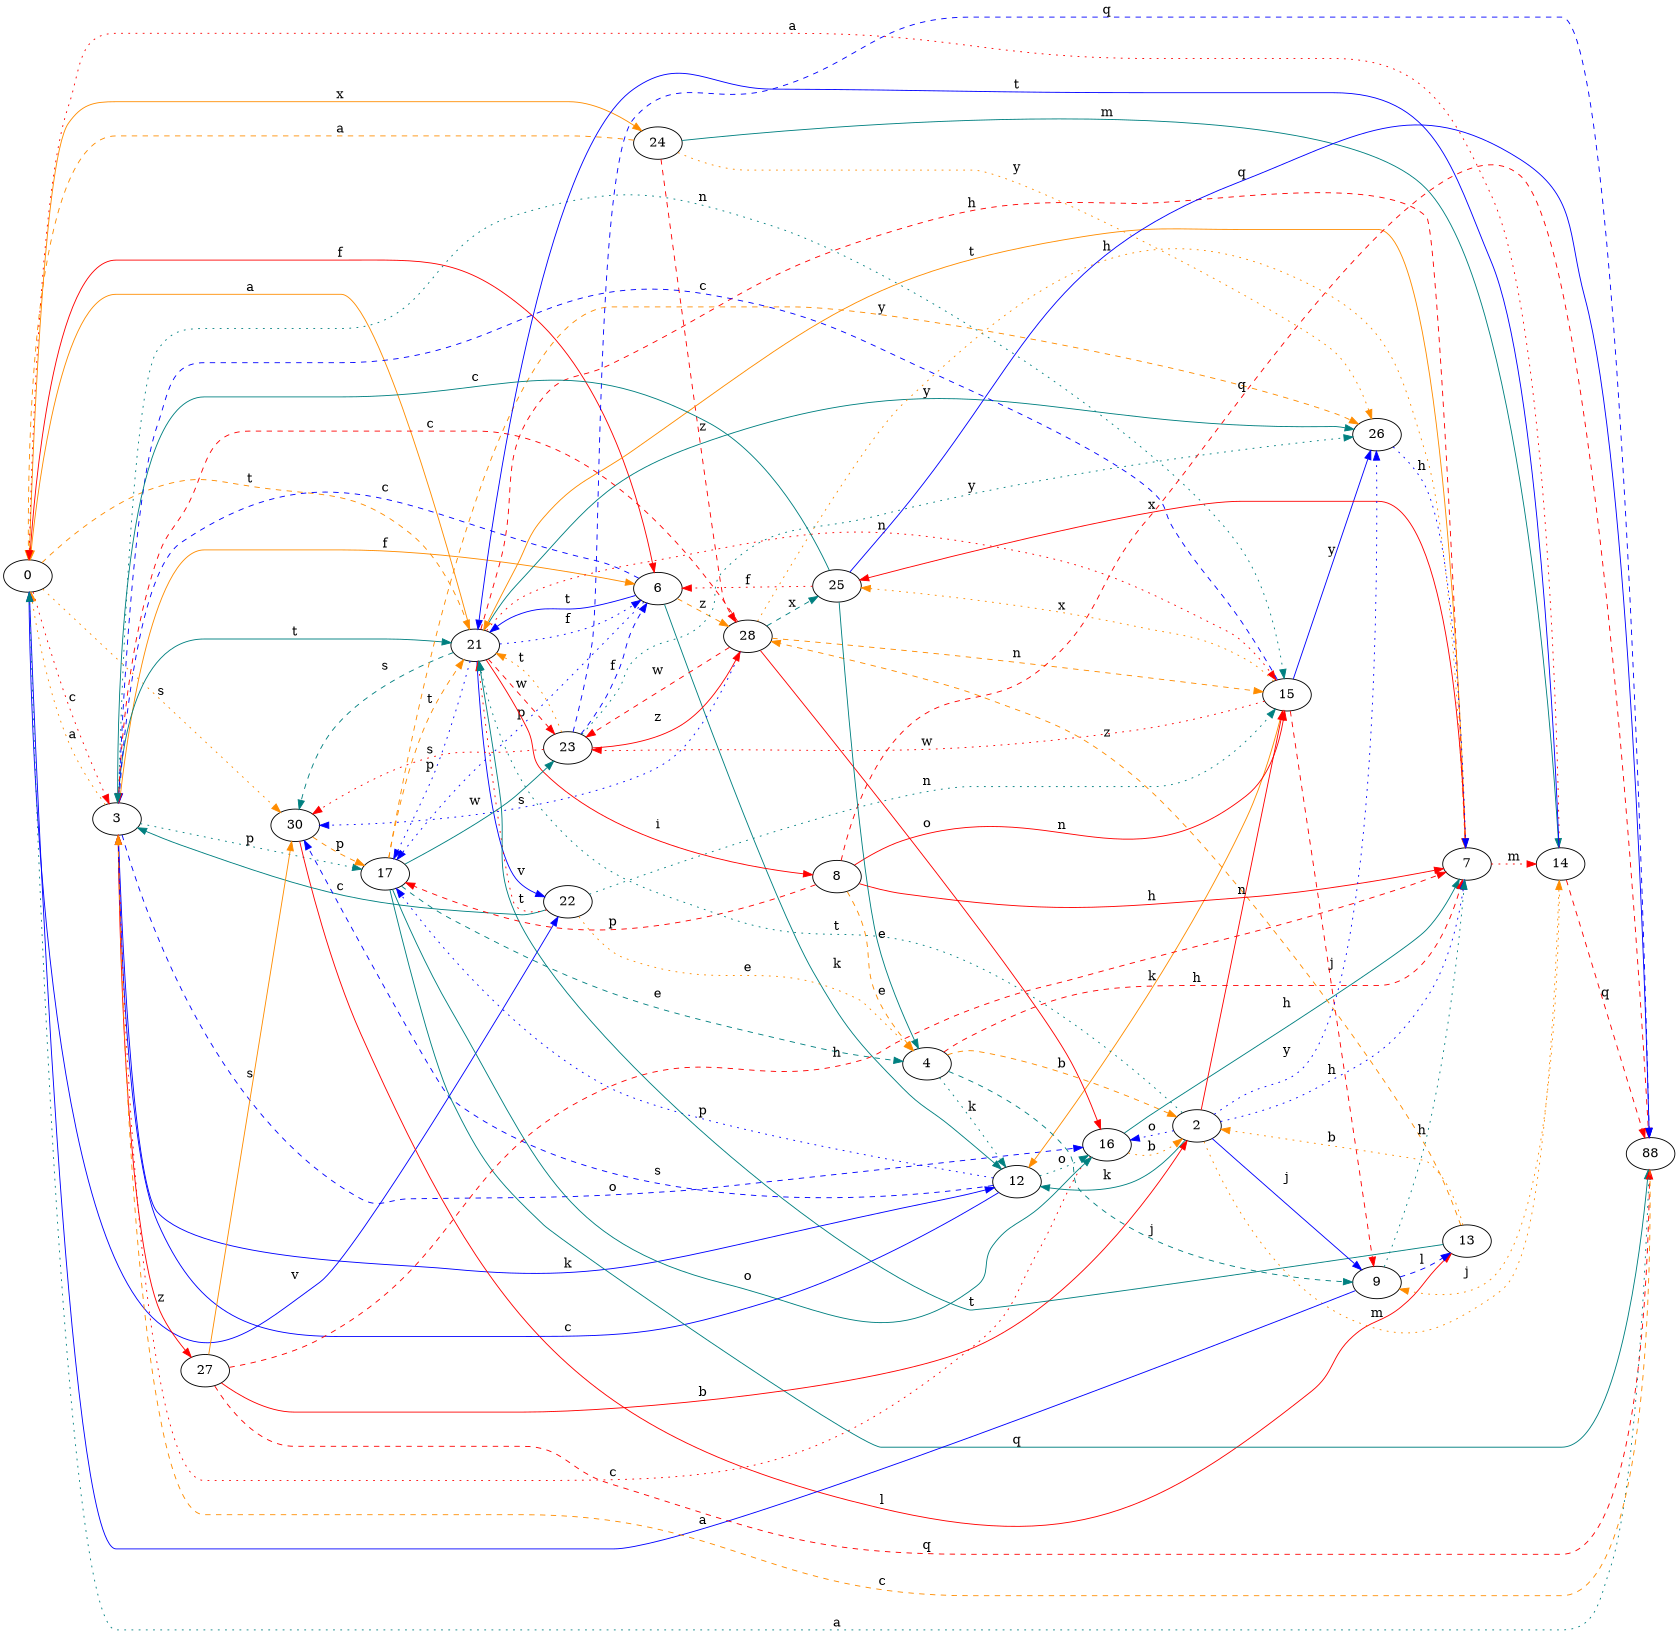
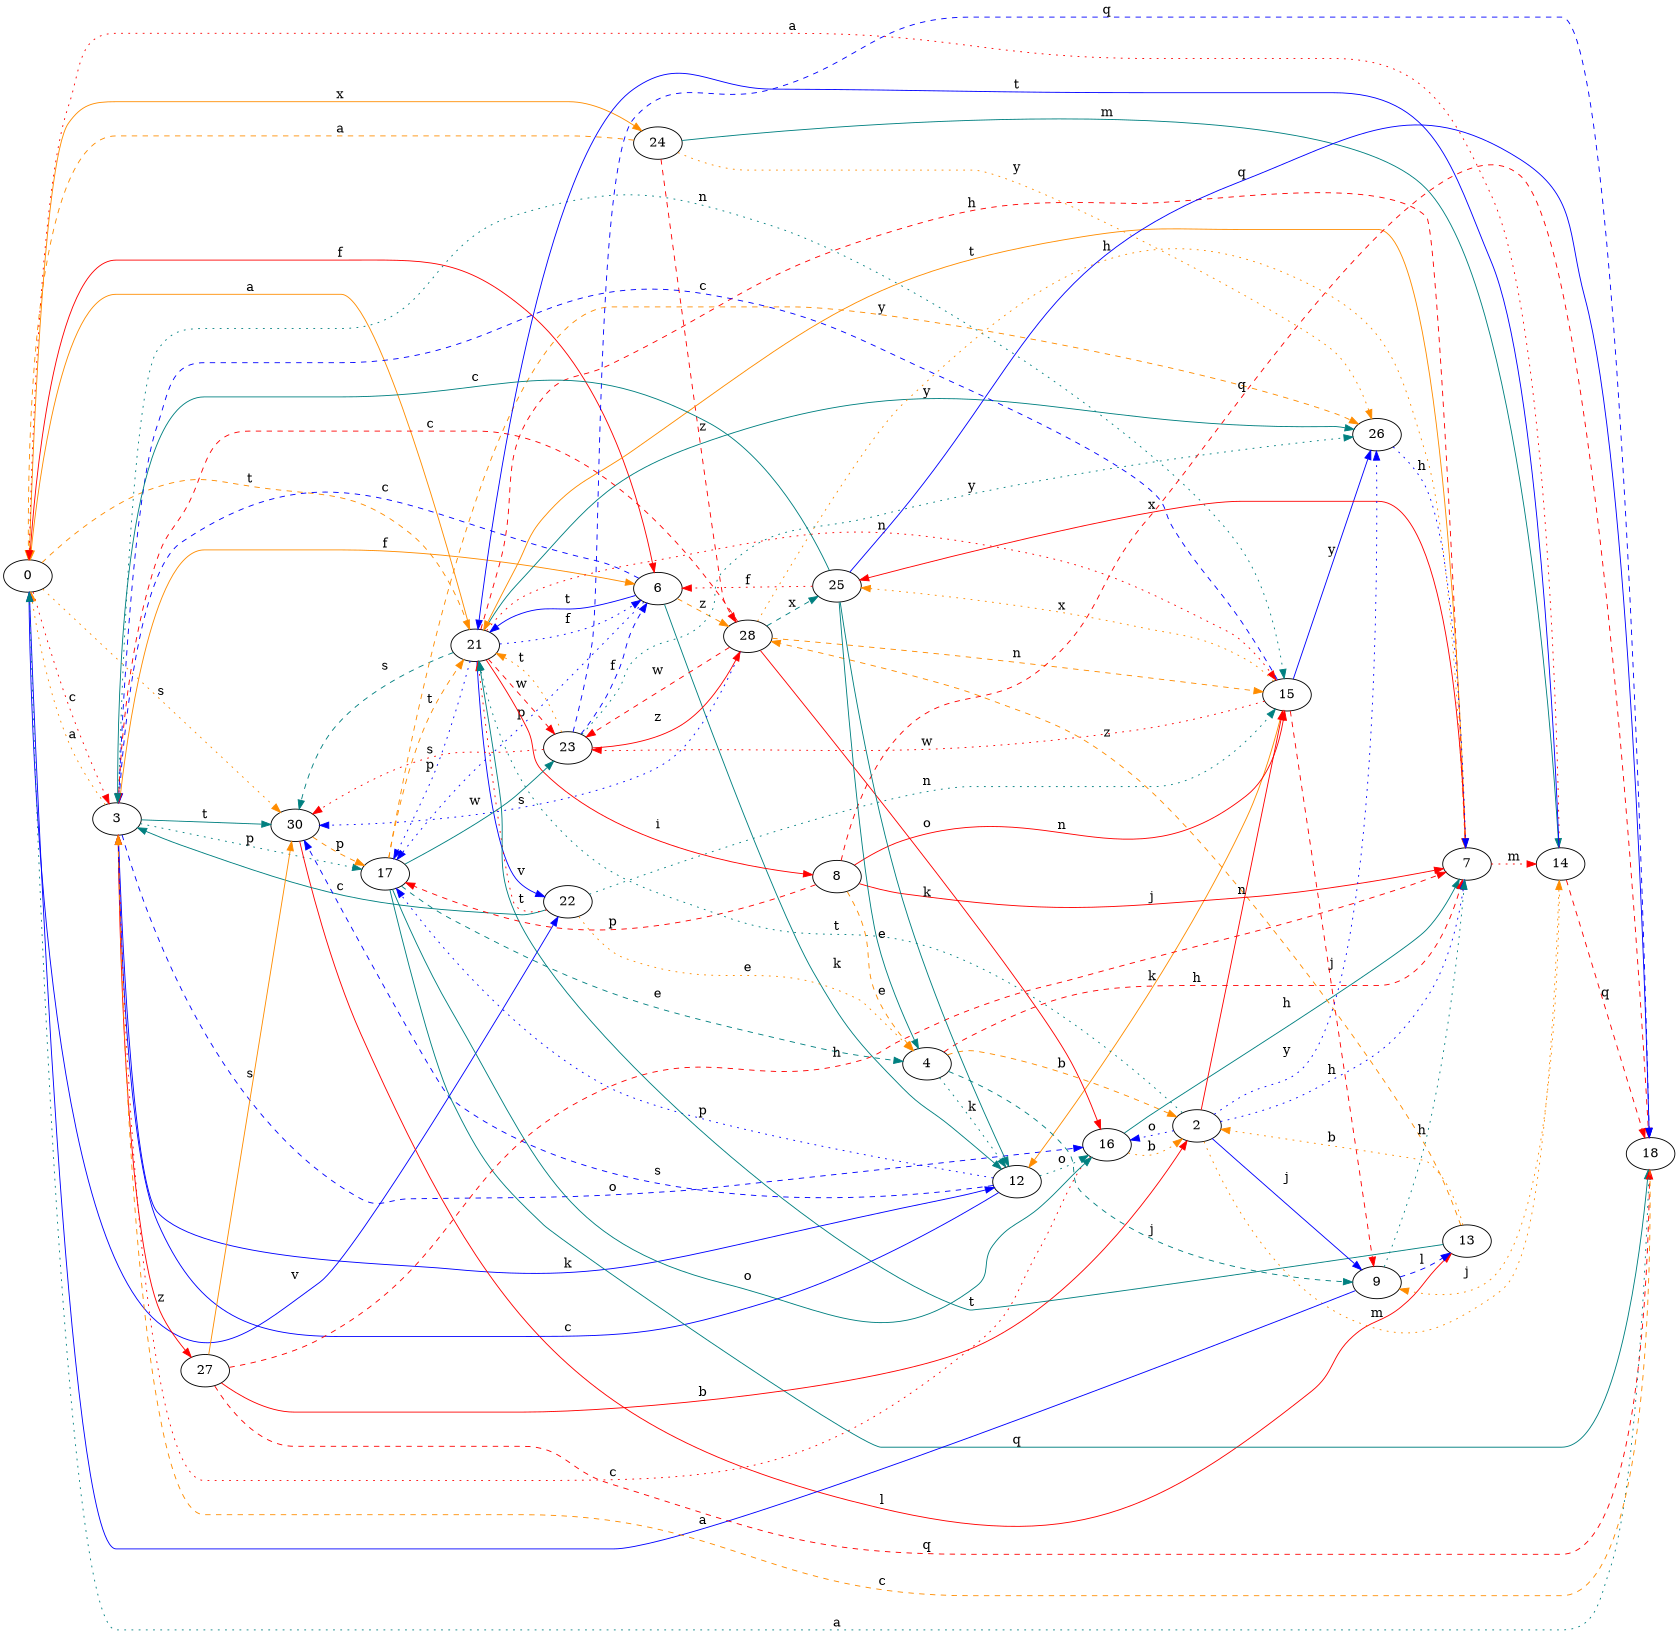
edge "3" -> "21": now "3" -> "30"
edge "8" -> "7": label "h" -> "j"
node "88": label "88" -> "18"
edge "2" -> "12": now "25" -> "12"
